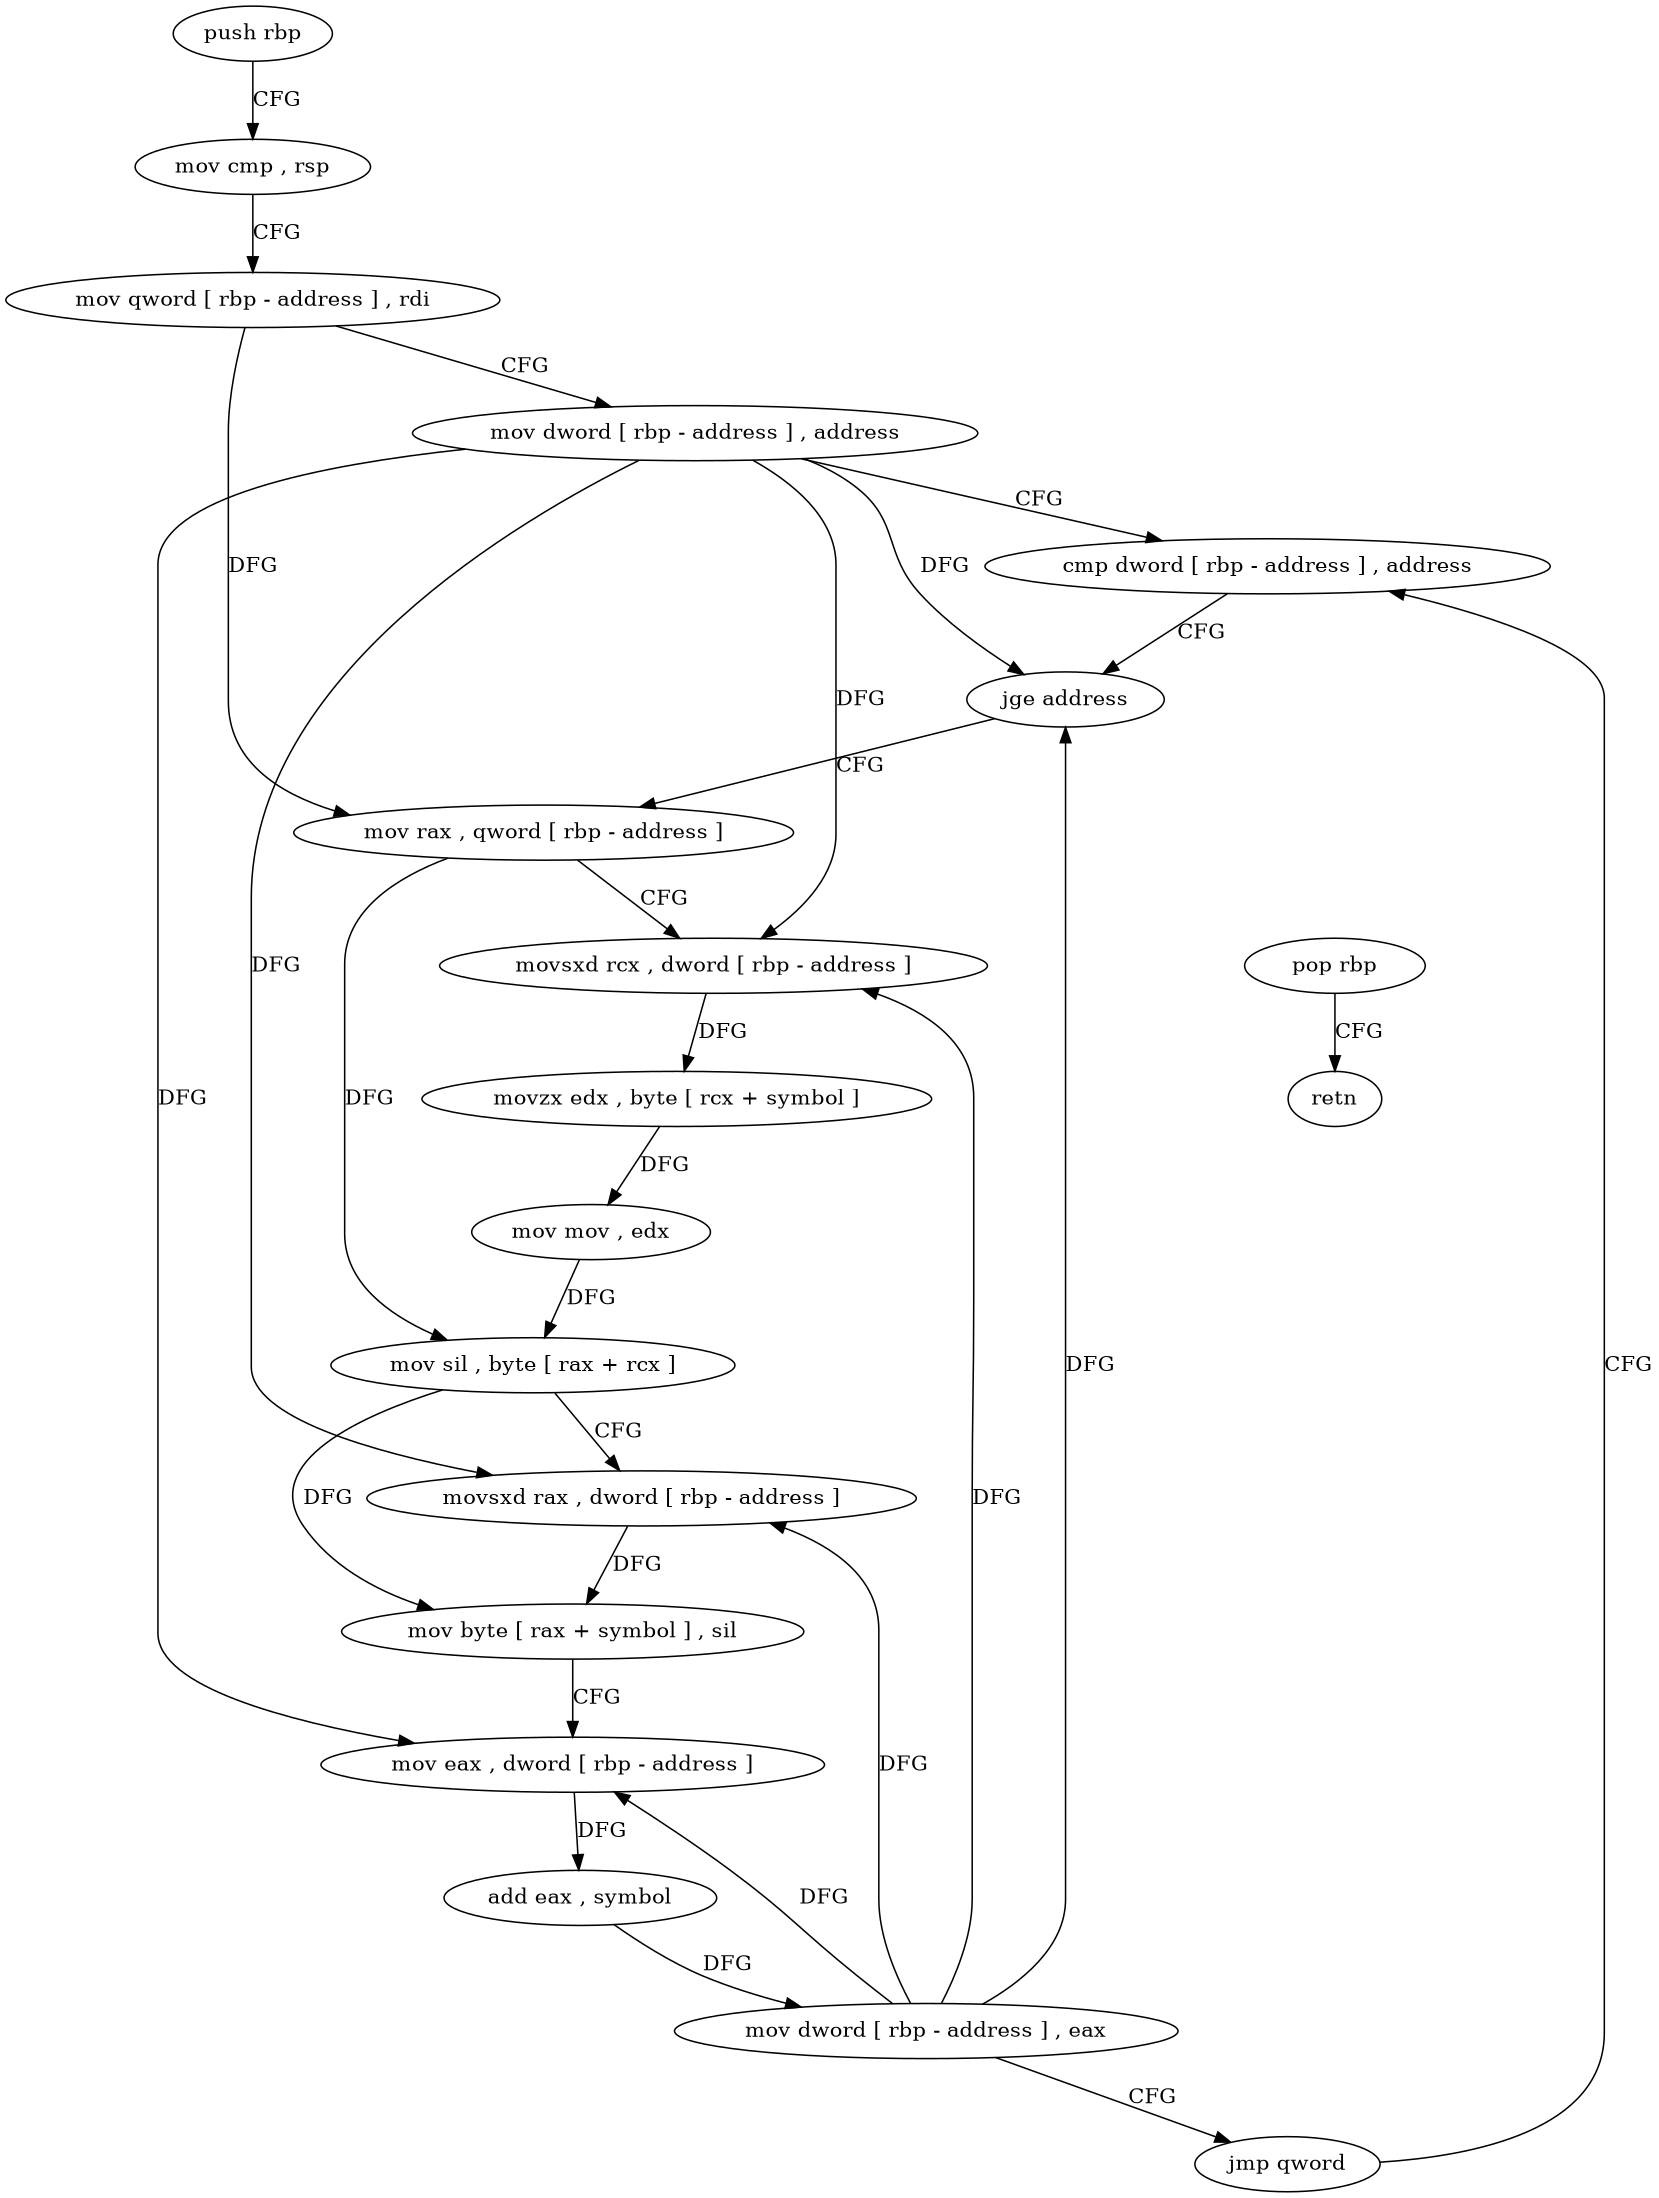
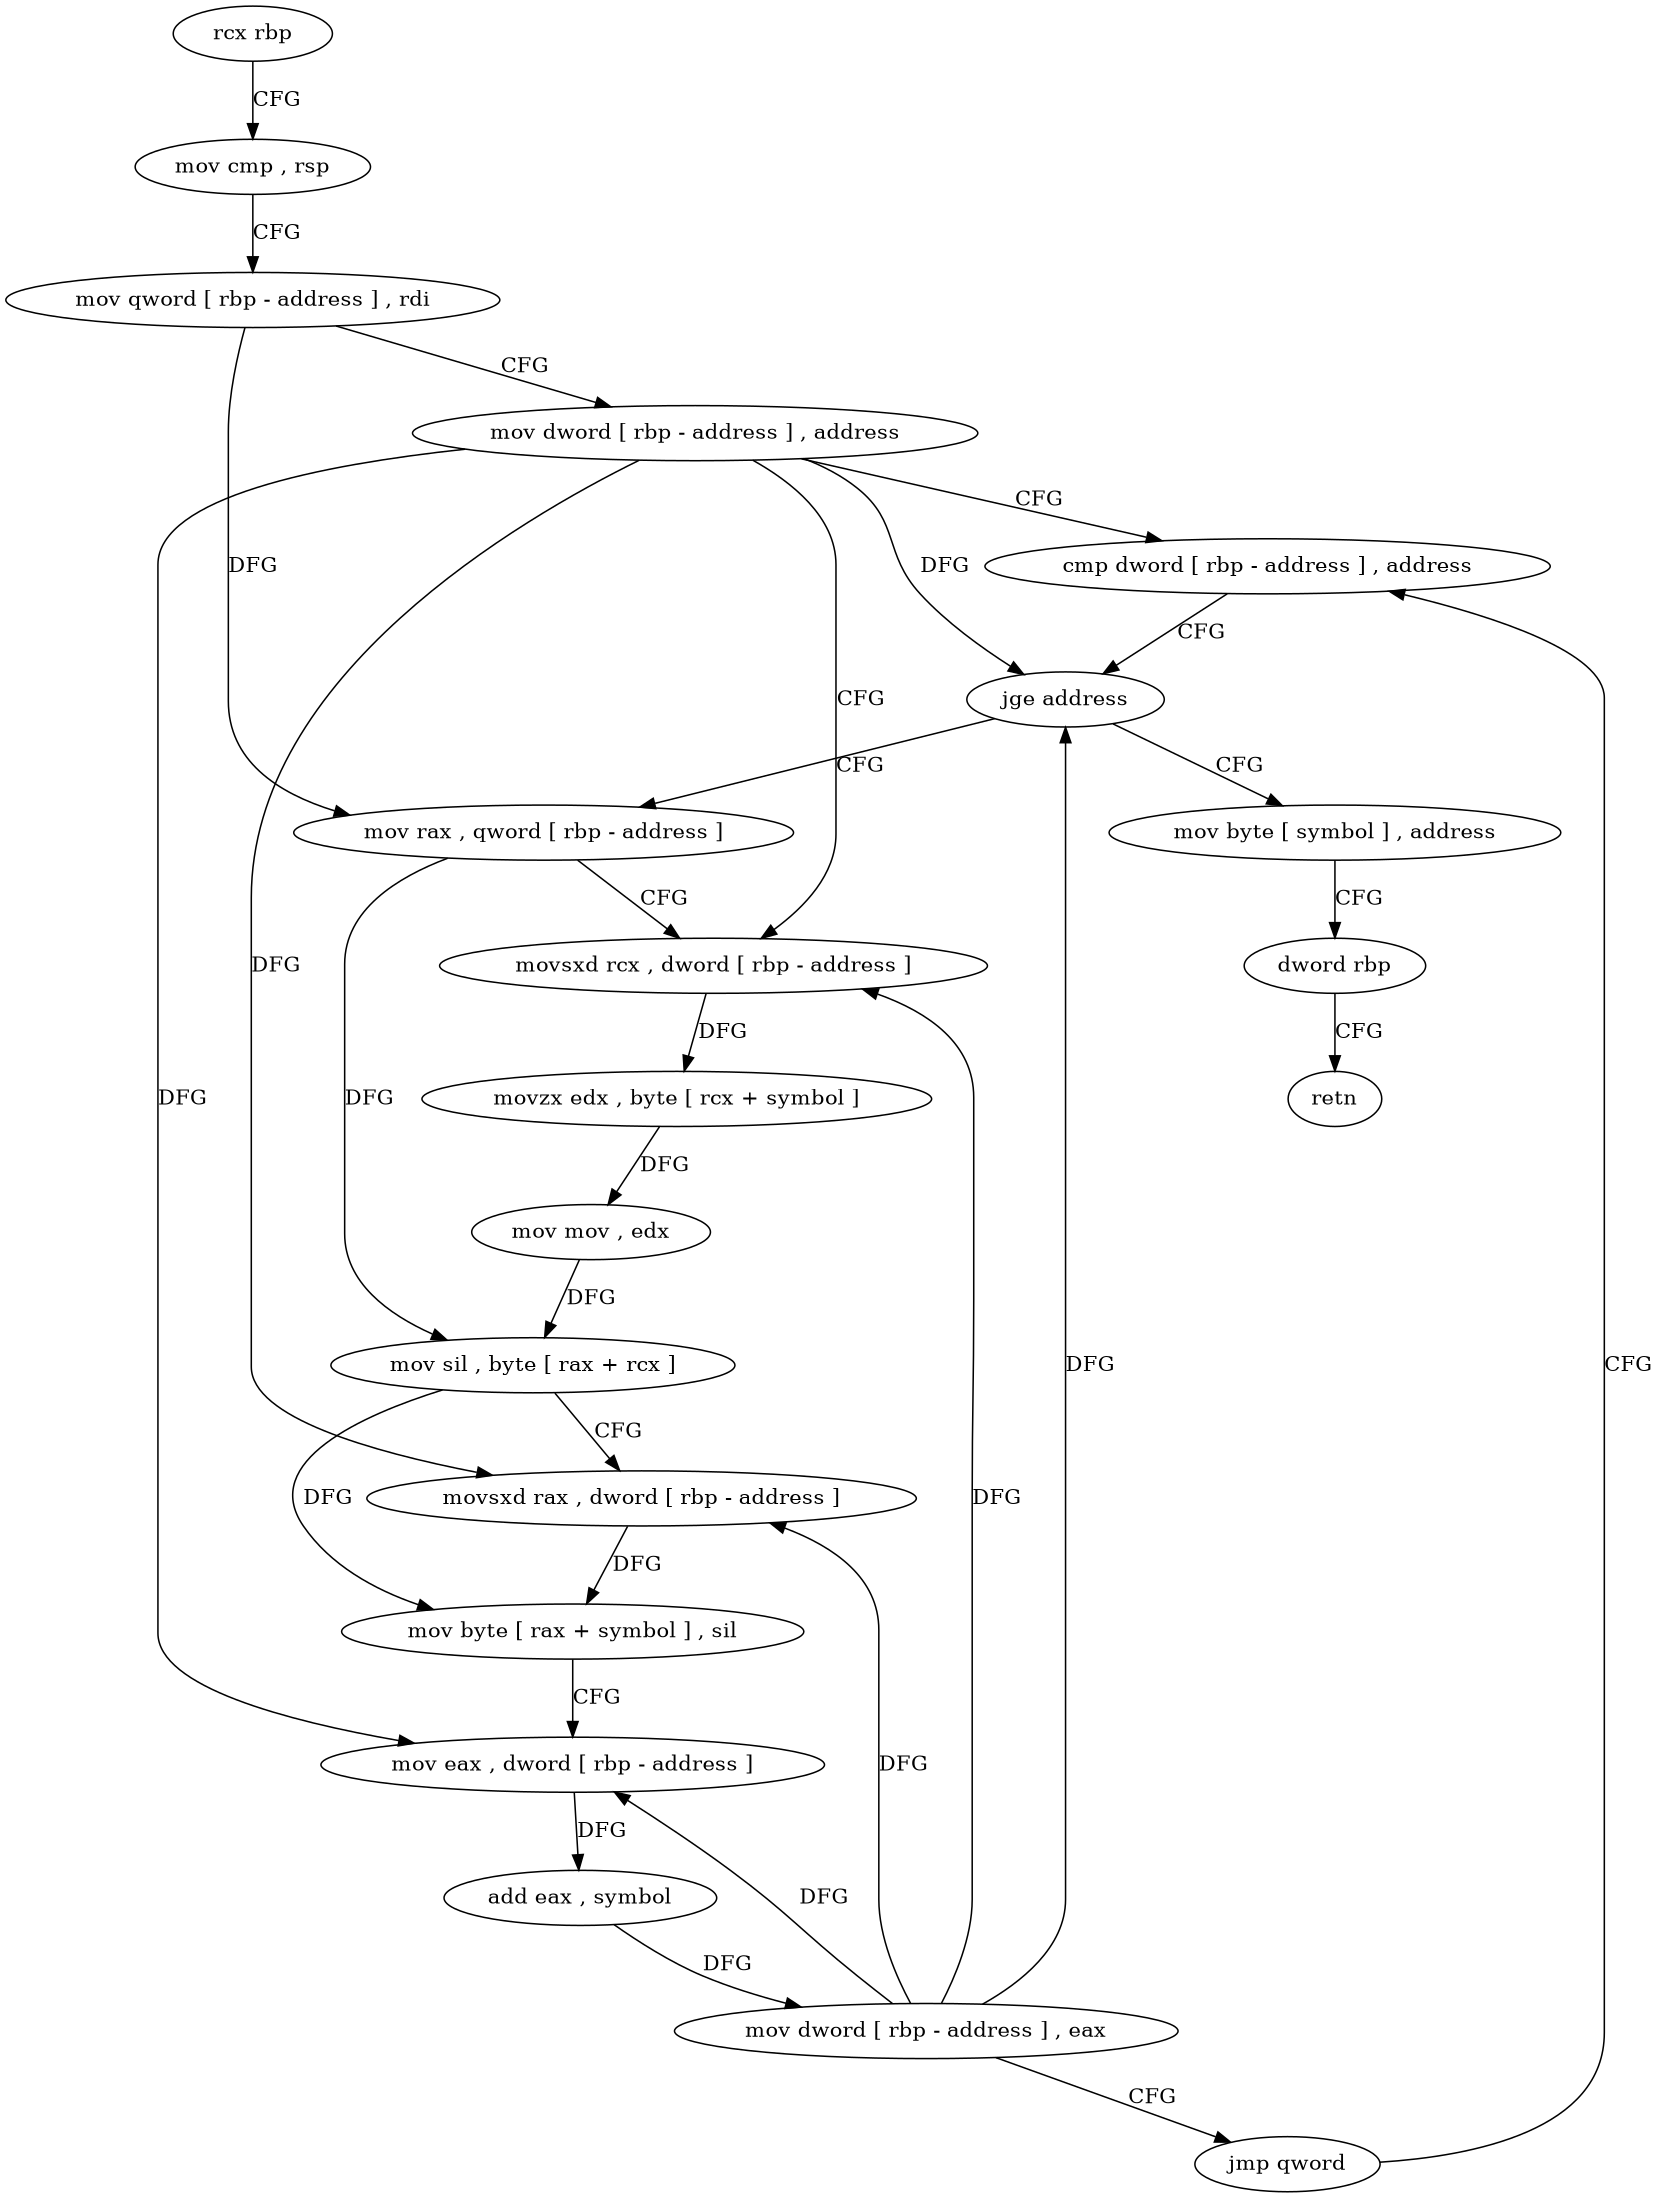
node "push rbp": label "push rbp" -> "rcx rbp"
edge "mov dword [ rbp - address ] , address" -> "movsxd rcx , dword [ rbp - address ]": label "DFG" -> "CFG"
node "mov byte [ symbol ] , address": added
node "pop rbp": label "pop rbp" -> "dword rbp"
